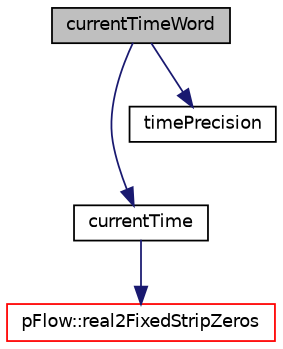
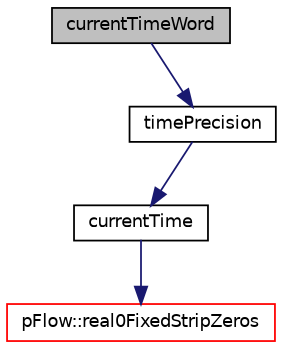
edge "currentTimeWord" -> "currentTime": now "timePrecision" -> "currentTime"
node "pFlow::real2FixedStripZeros": label "pFlow::real2FixedStripZeros" -> "pFlow::real0FixedStripZeros"
